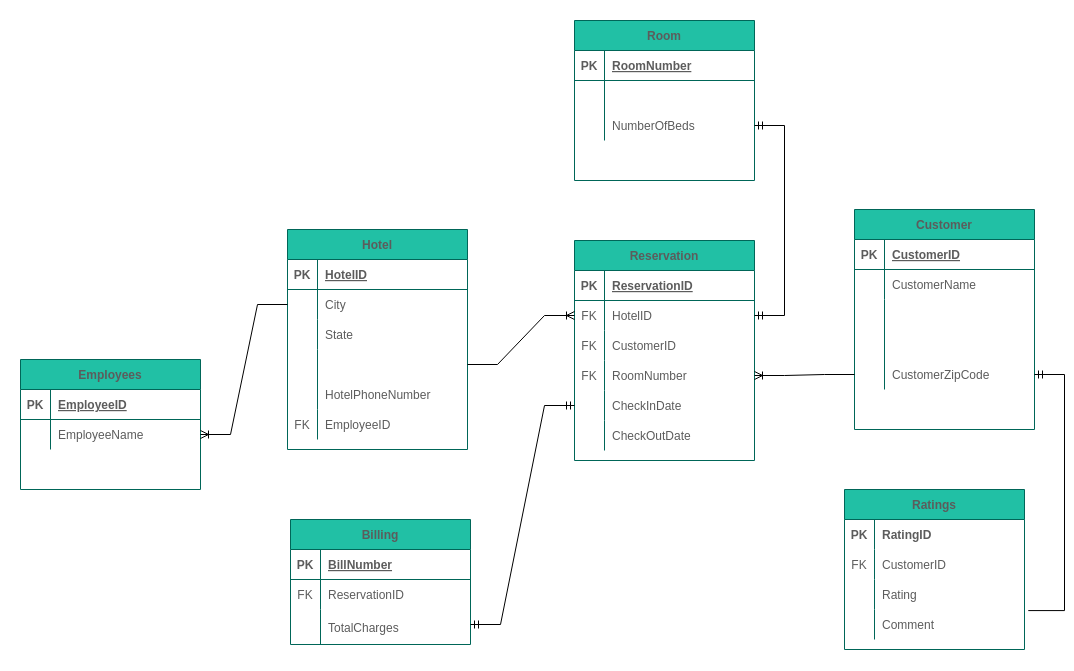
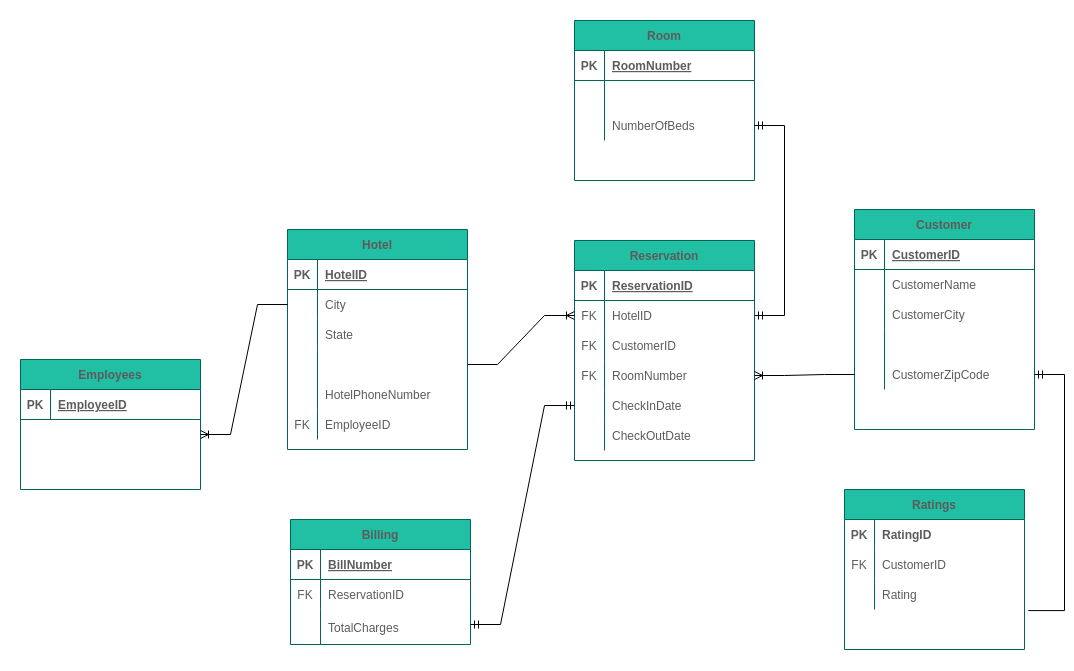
node "CustomerCity": added
node "EmployeeName": removed
node "Comment": removed
